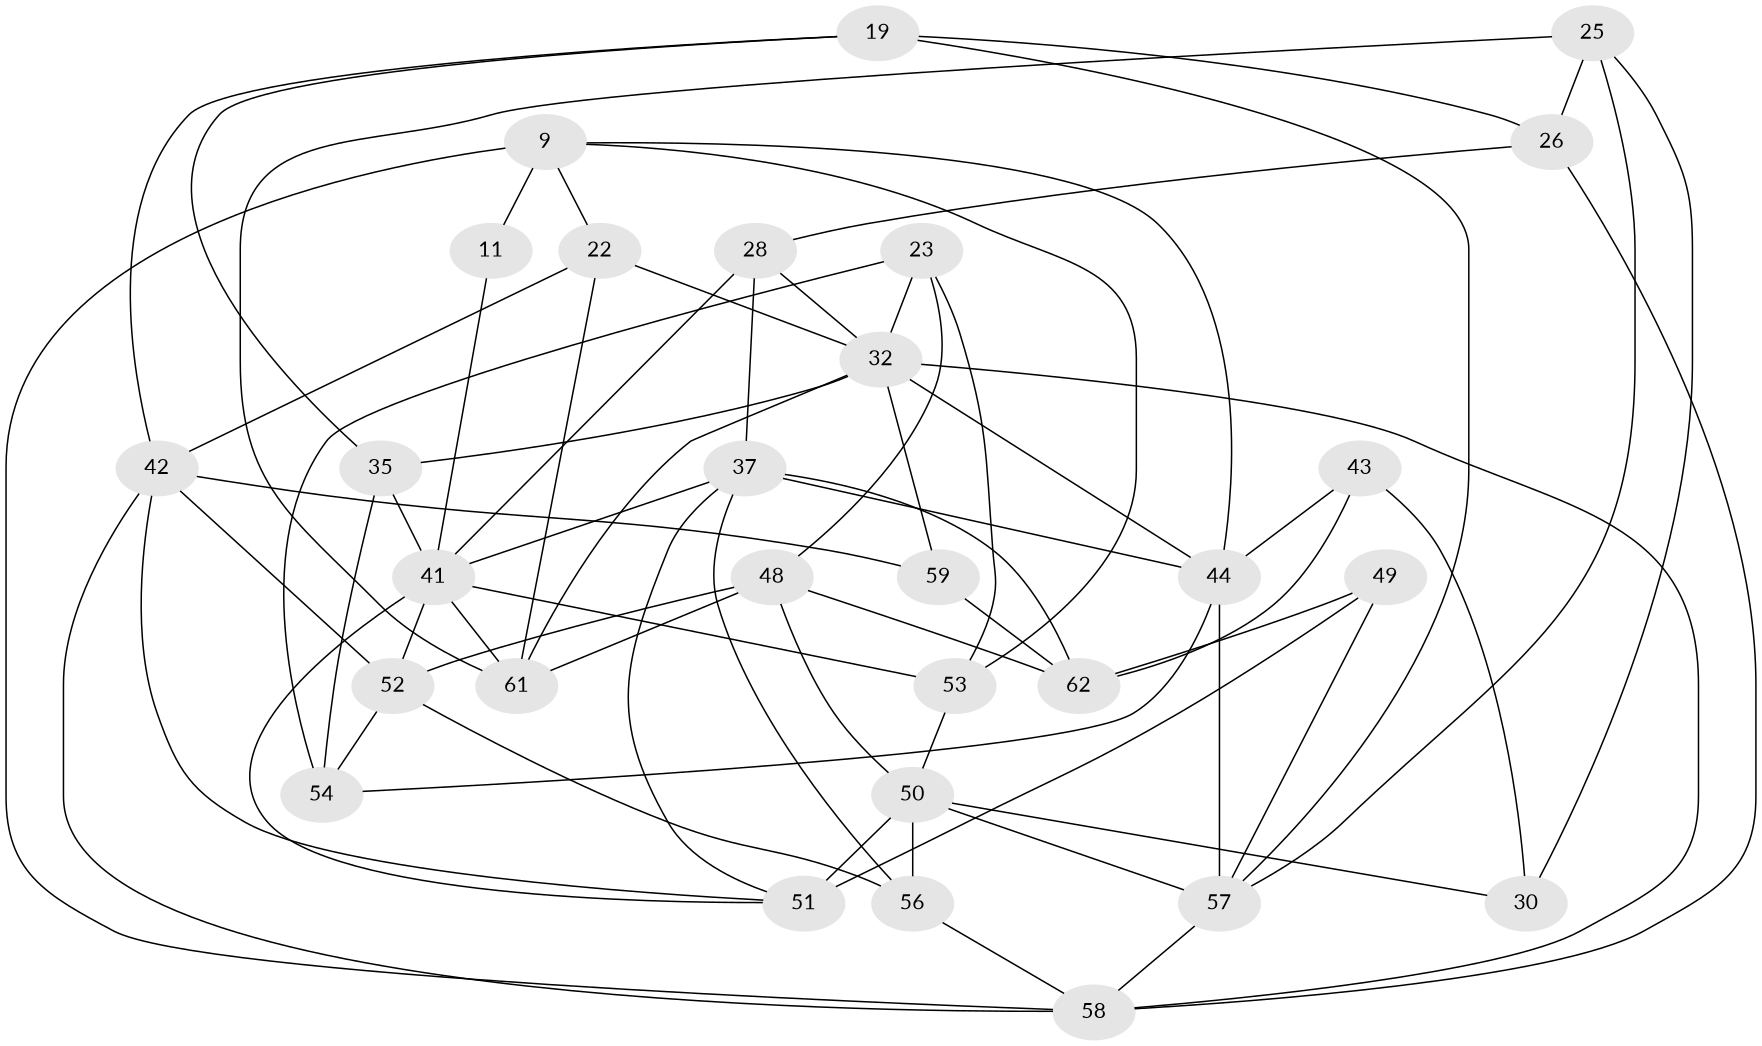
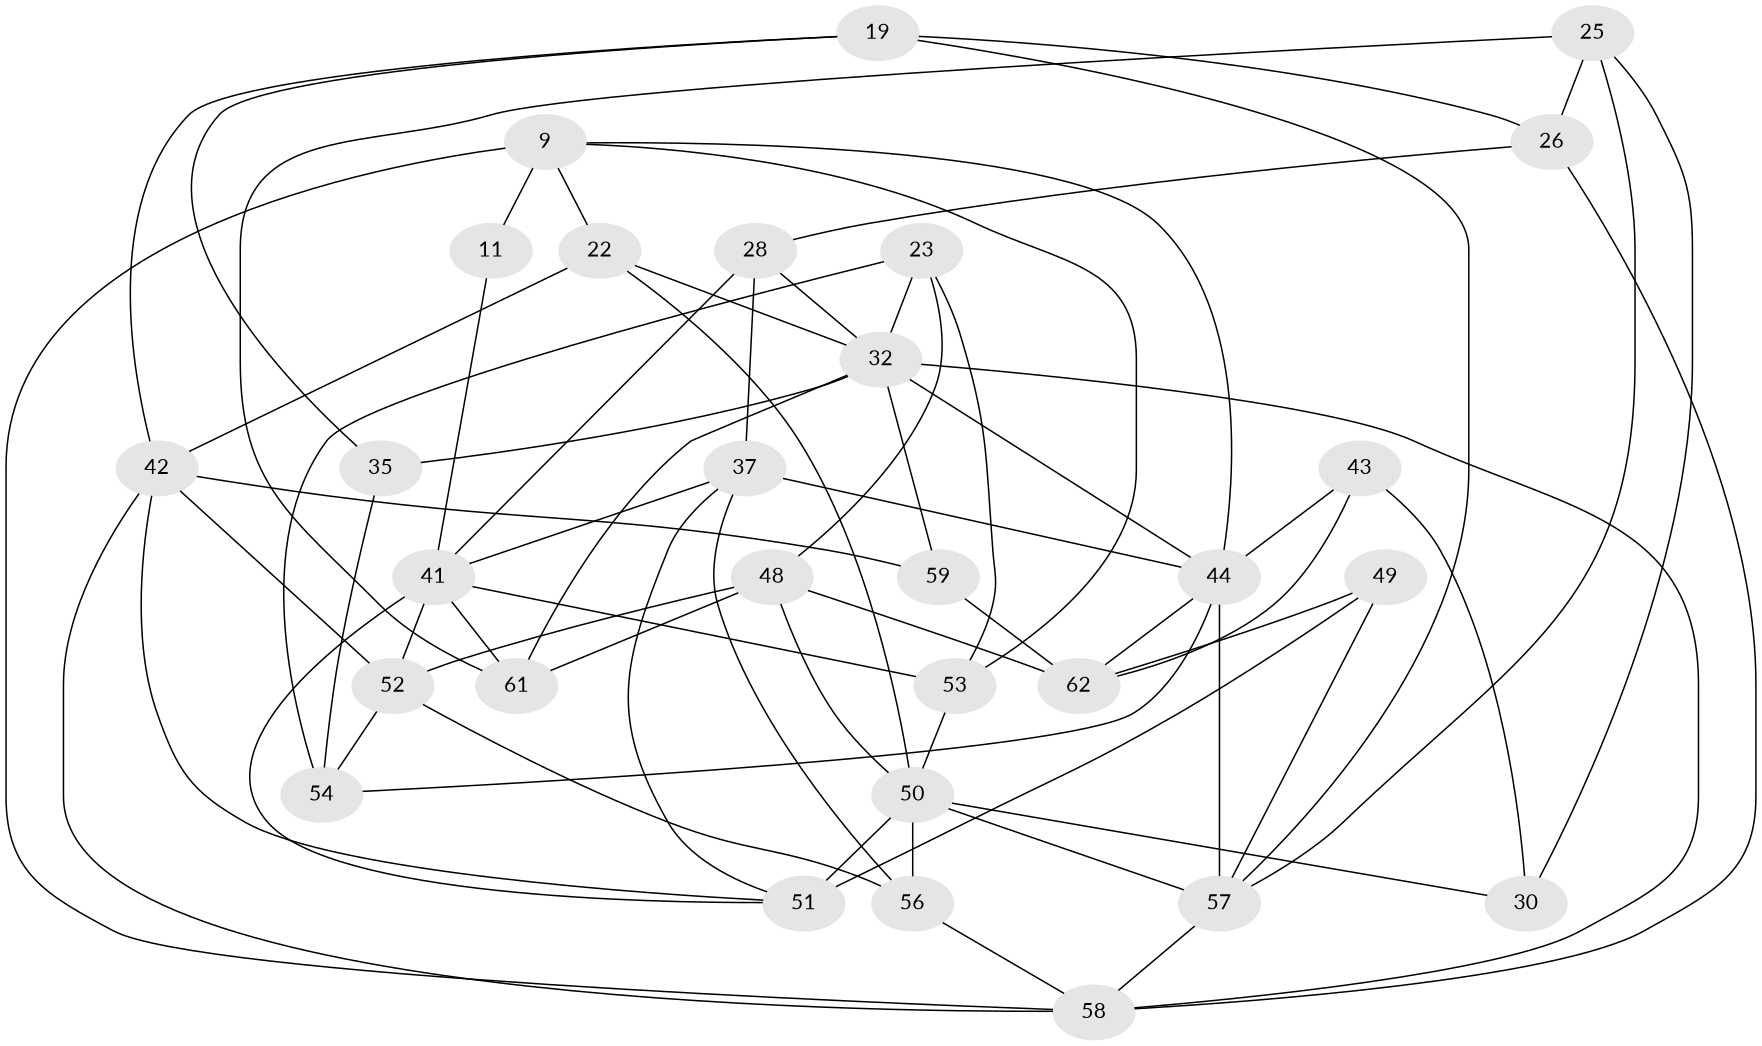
edge "22" -- "61": now "22" -- "50"
edge "35" -- "41": removed
edge "37" -- "62": now "44" -- "62"
